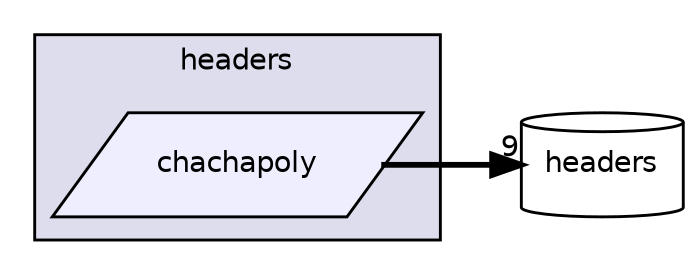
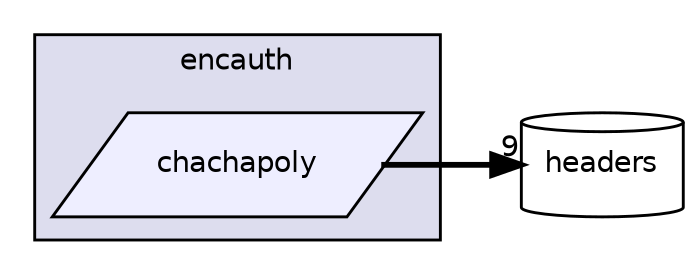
cluster "headers": label "headers" -> "encauth"
